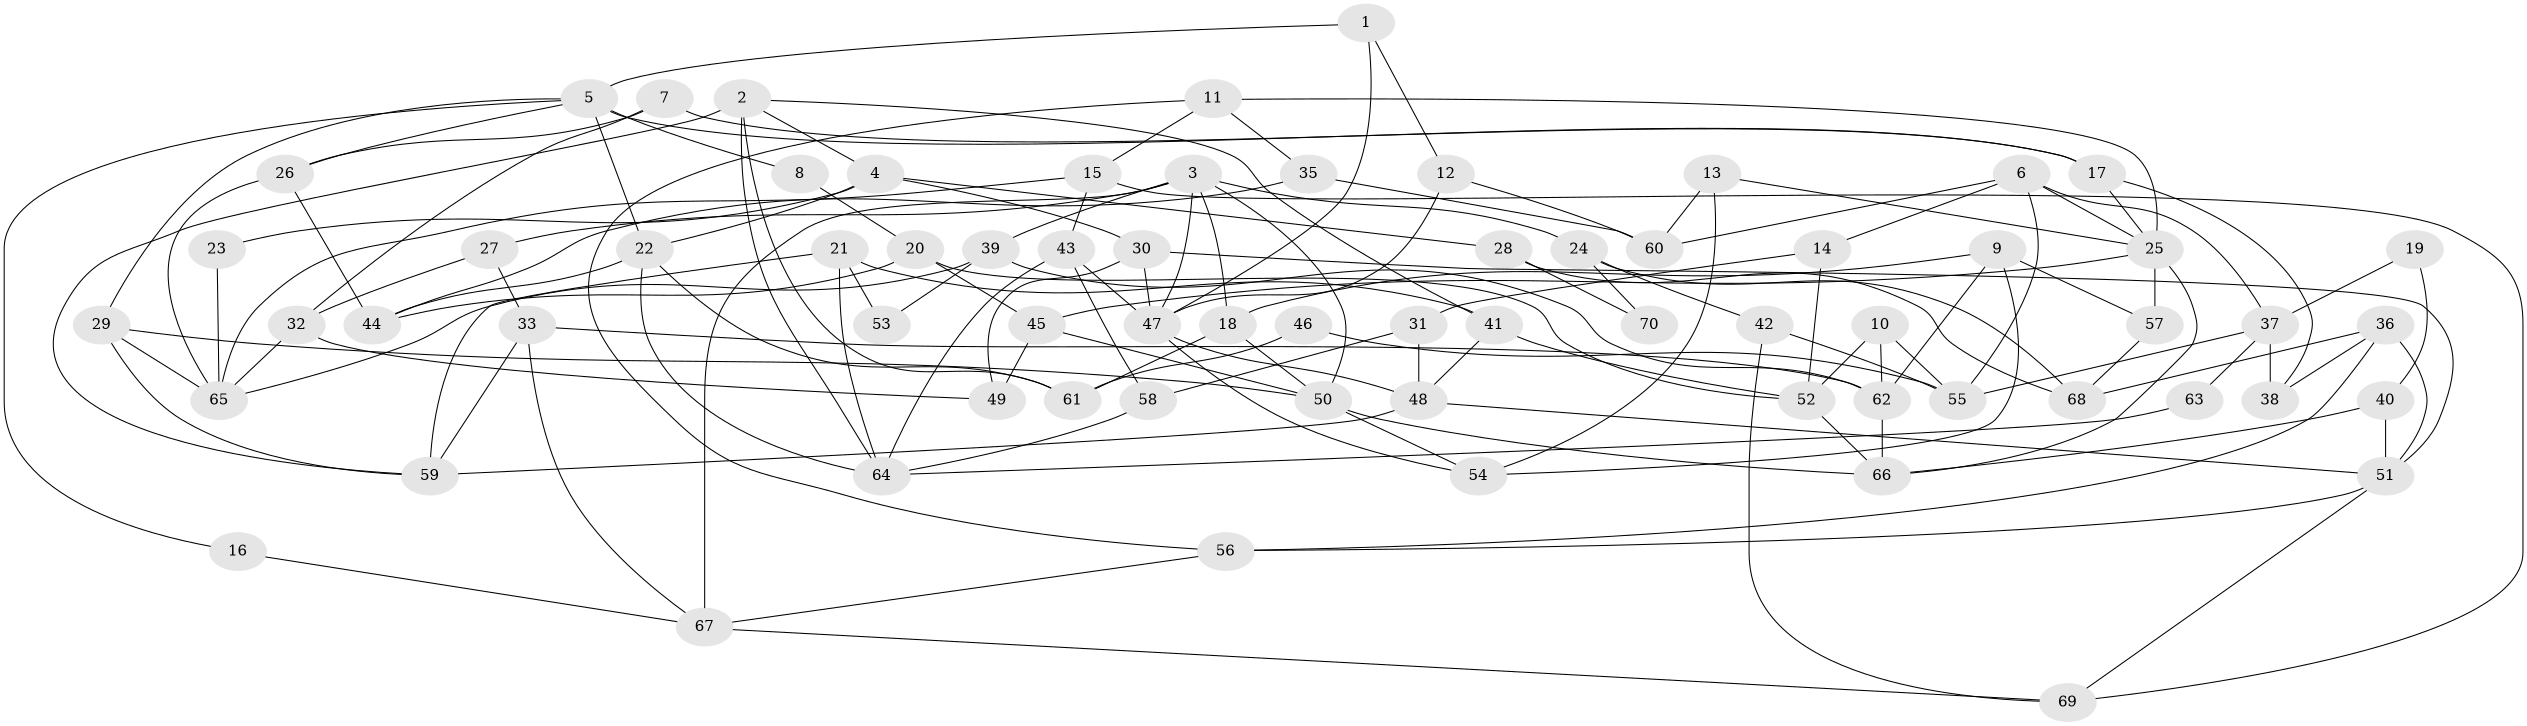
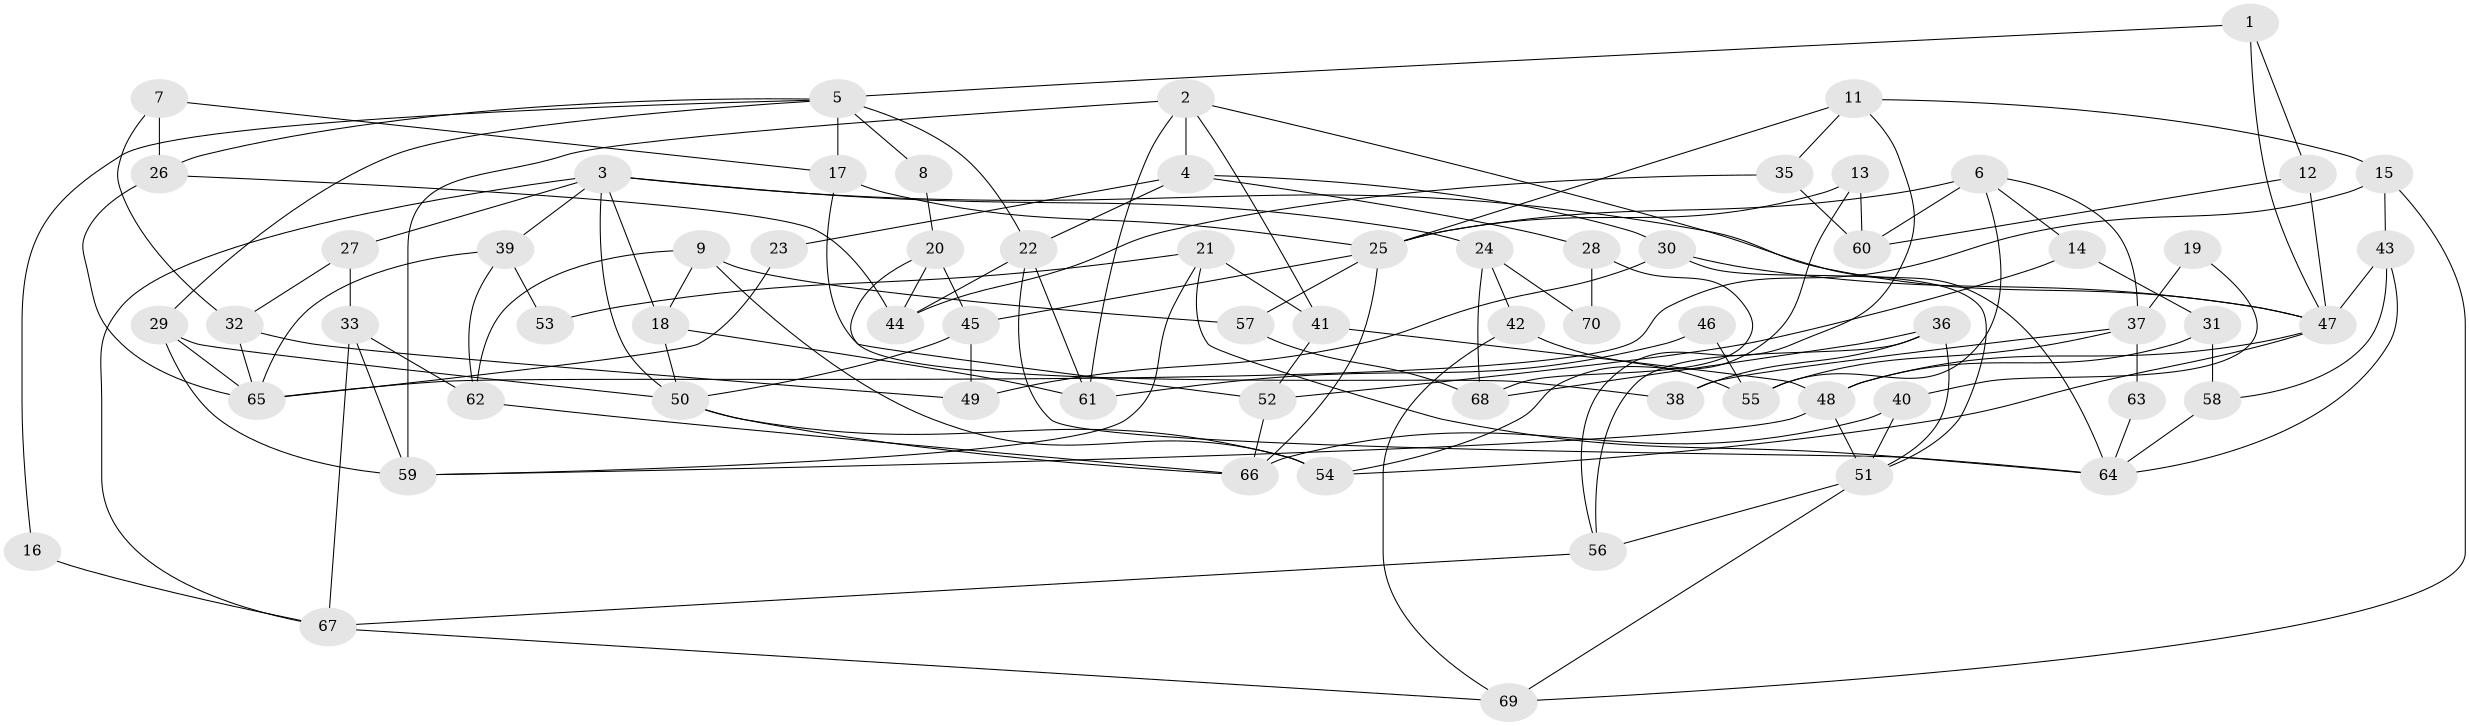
node "10": removed
